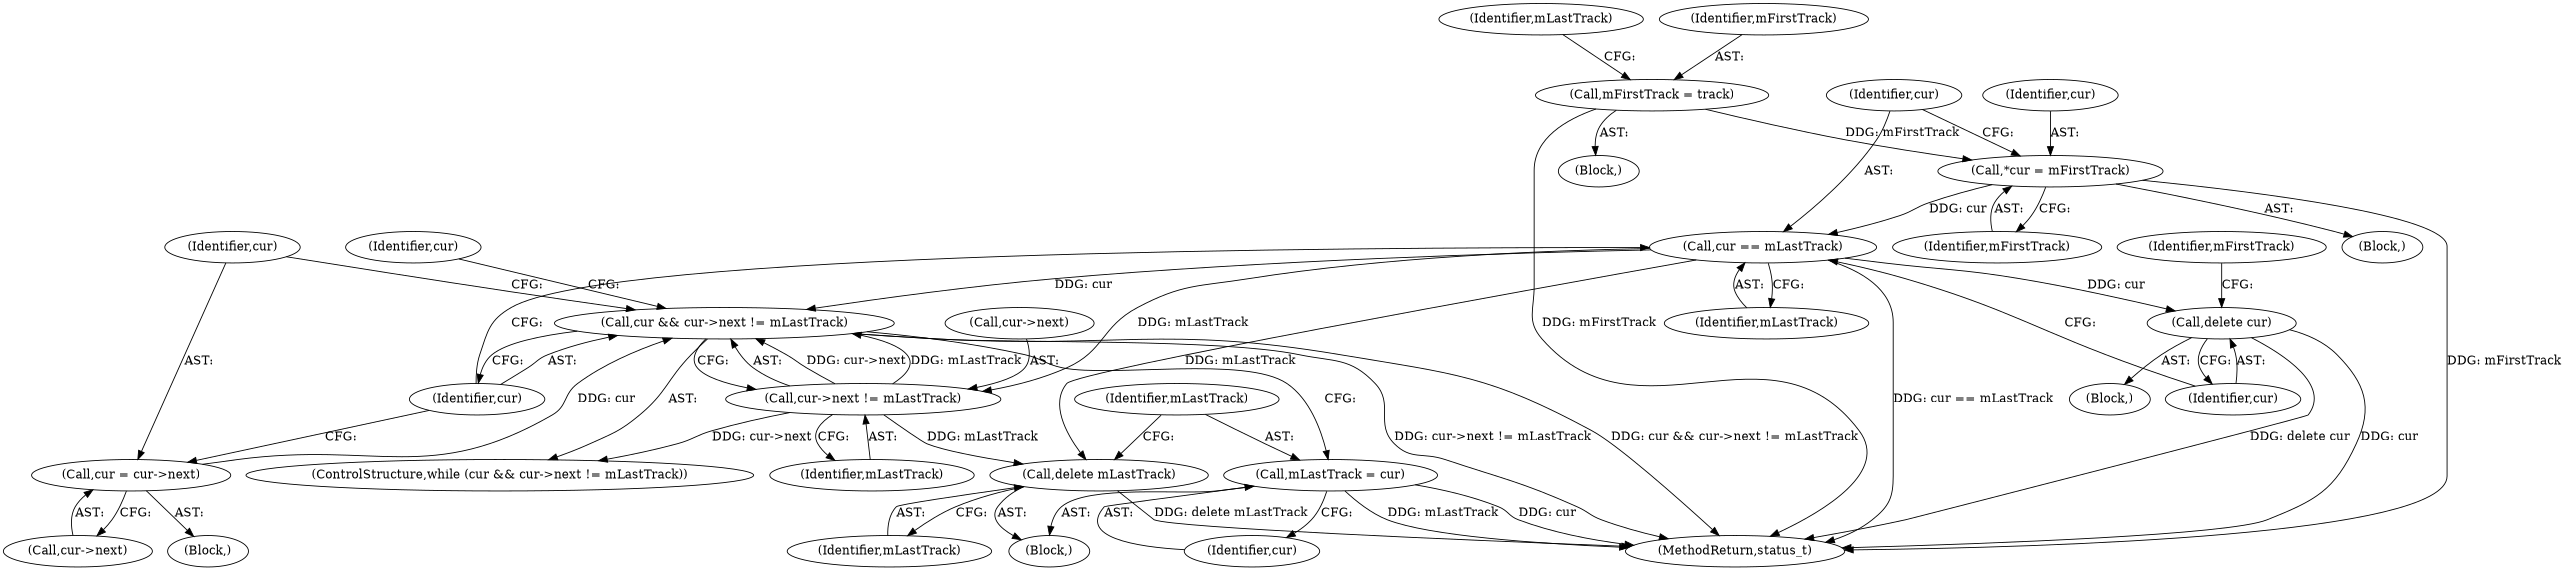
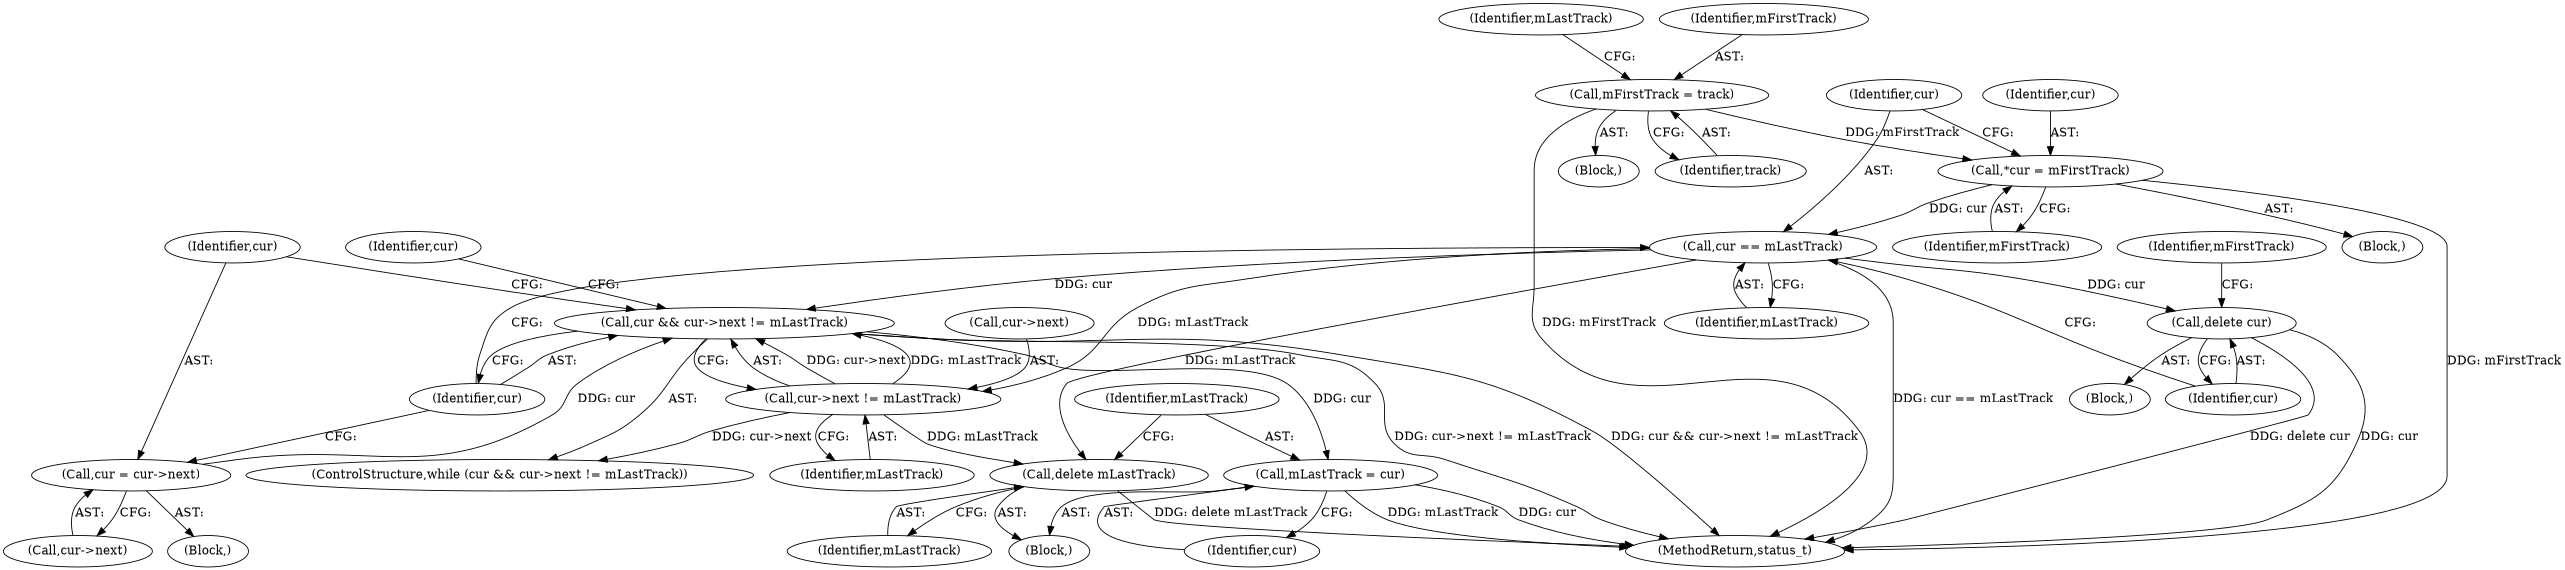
node "(Identifier,track)": added
edge "(Call,cur && cur->next != mLastTrack)" -> "(Call,mLastTrack = cur)": label "CFG: " -> "DDG: cur"
